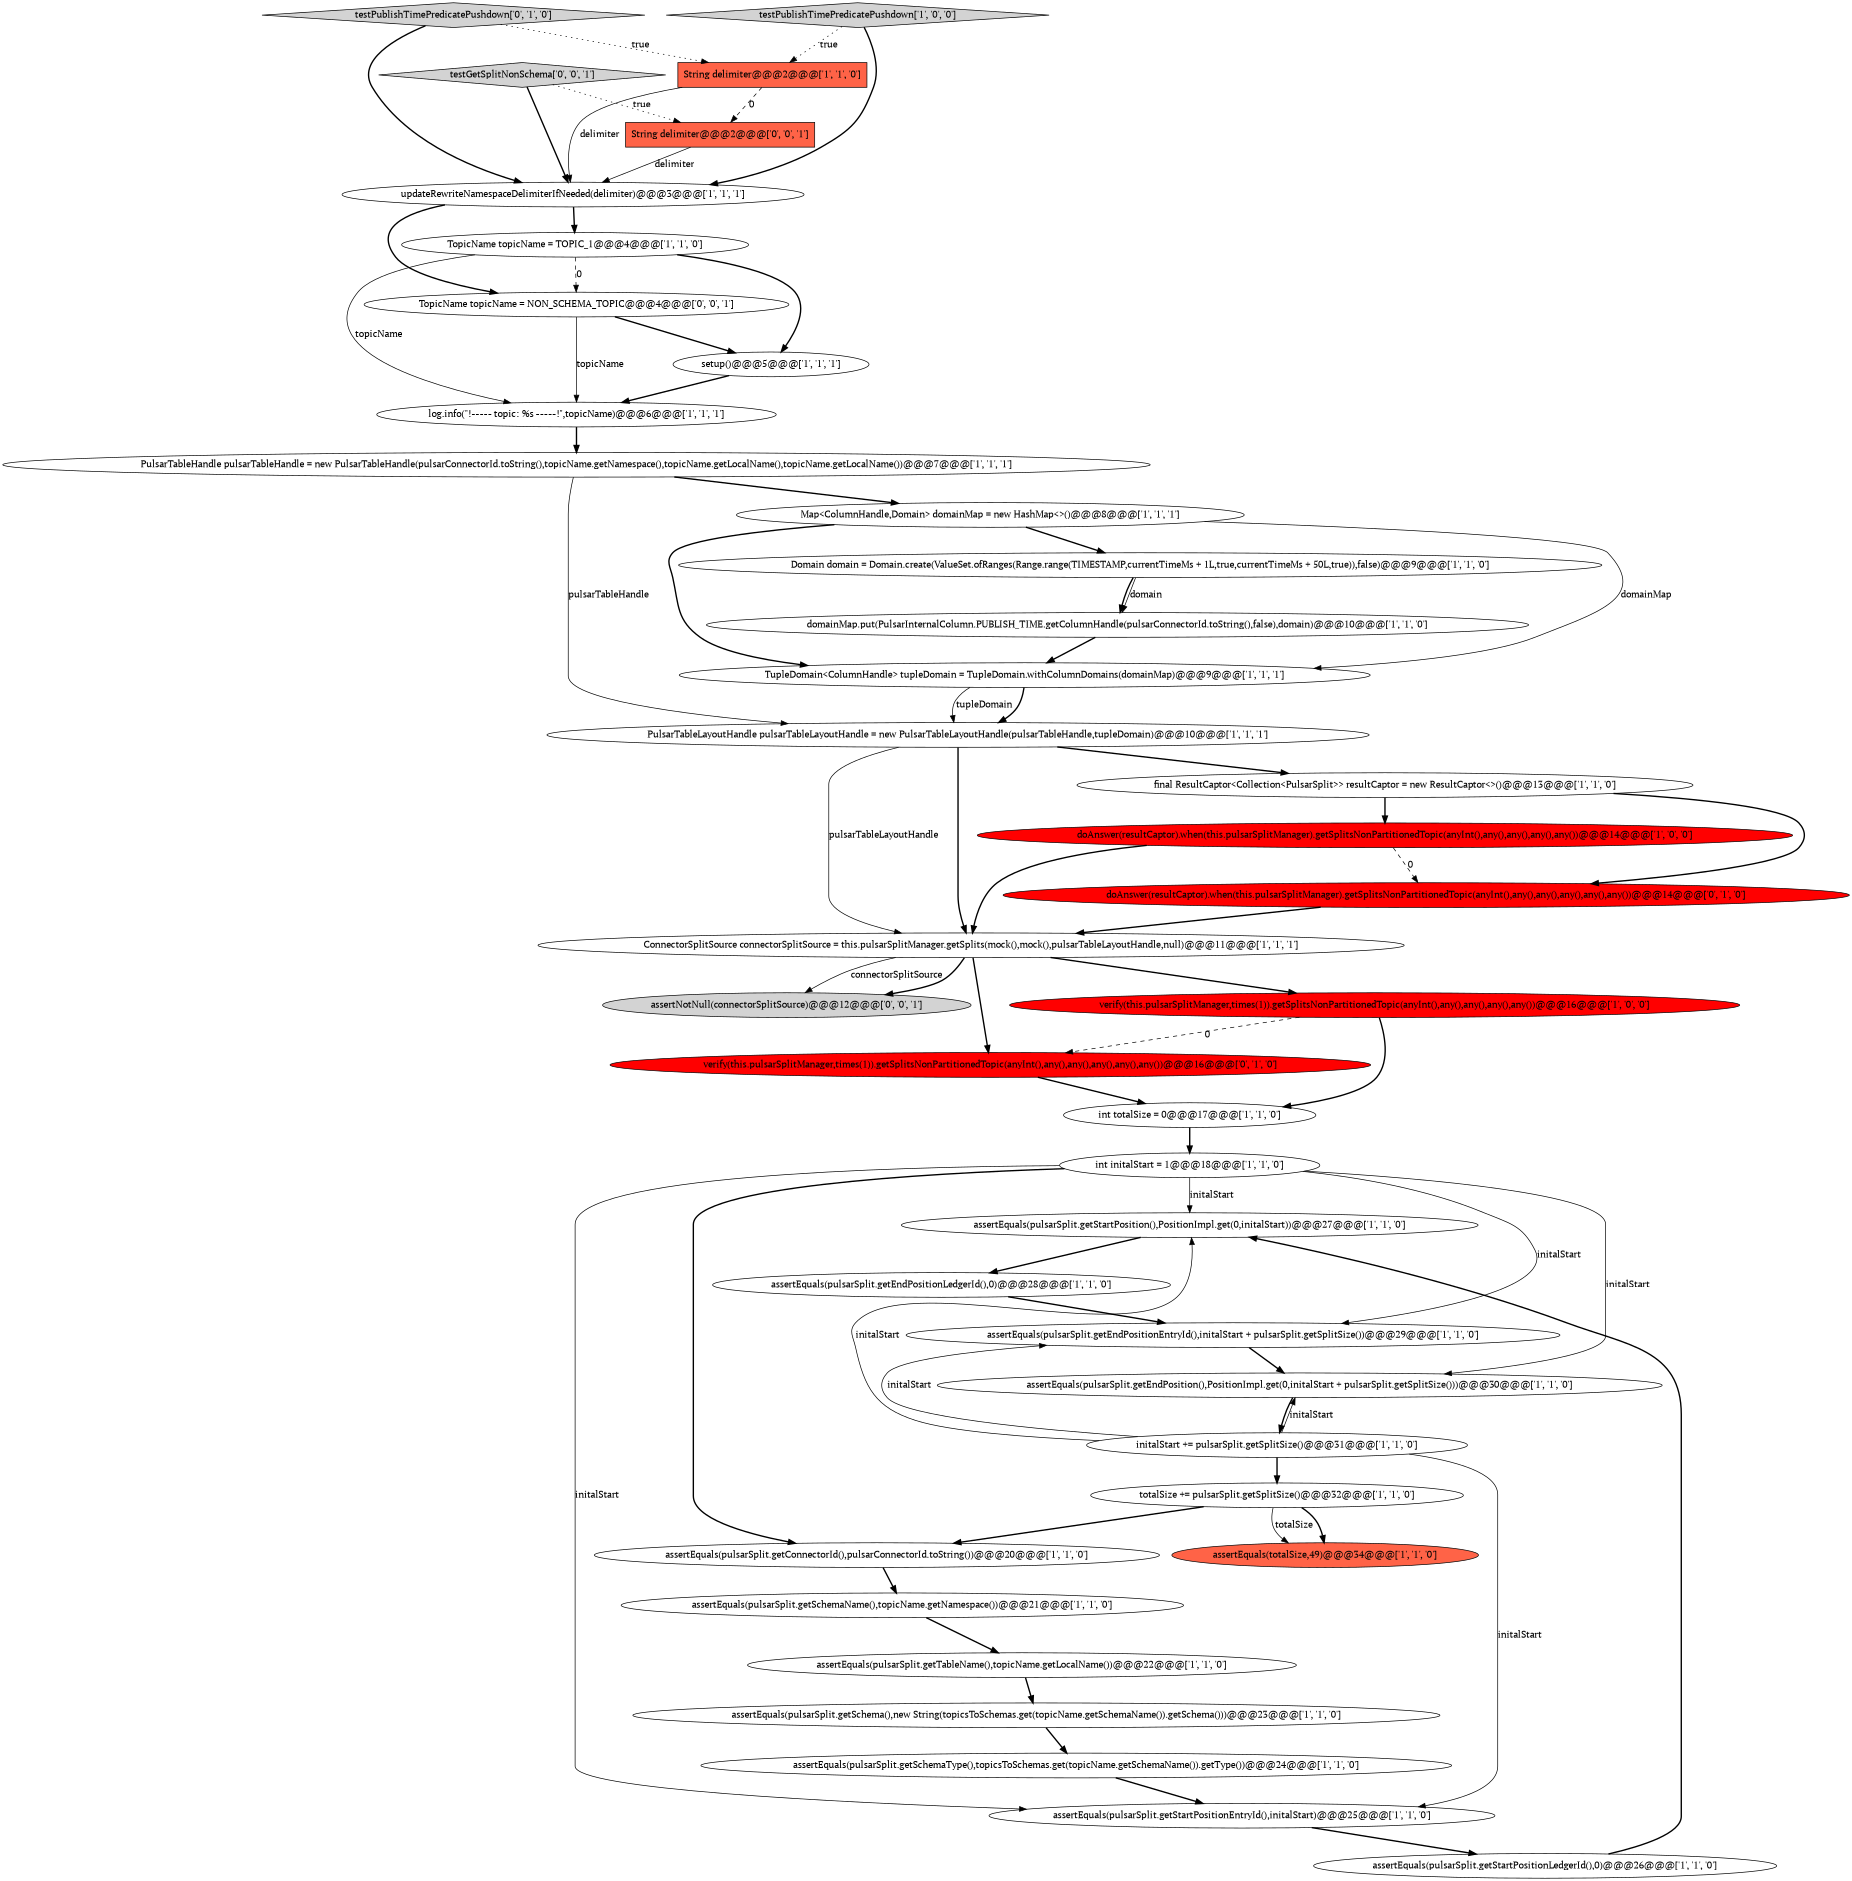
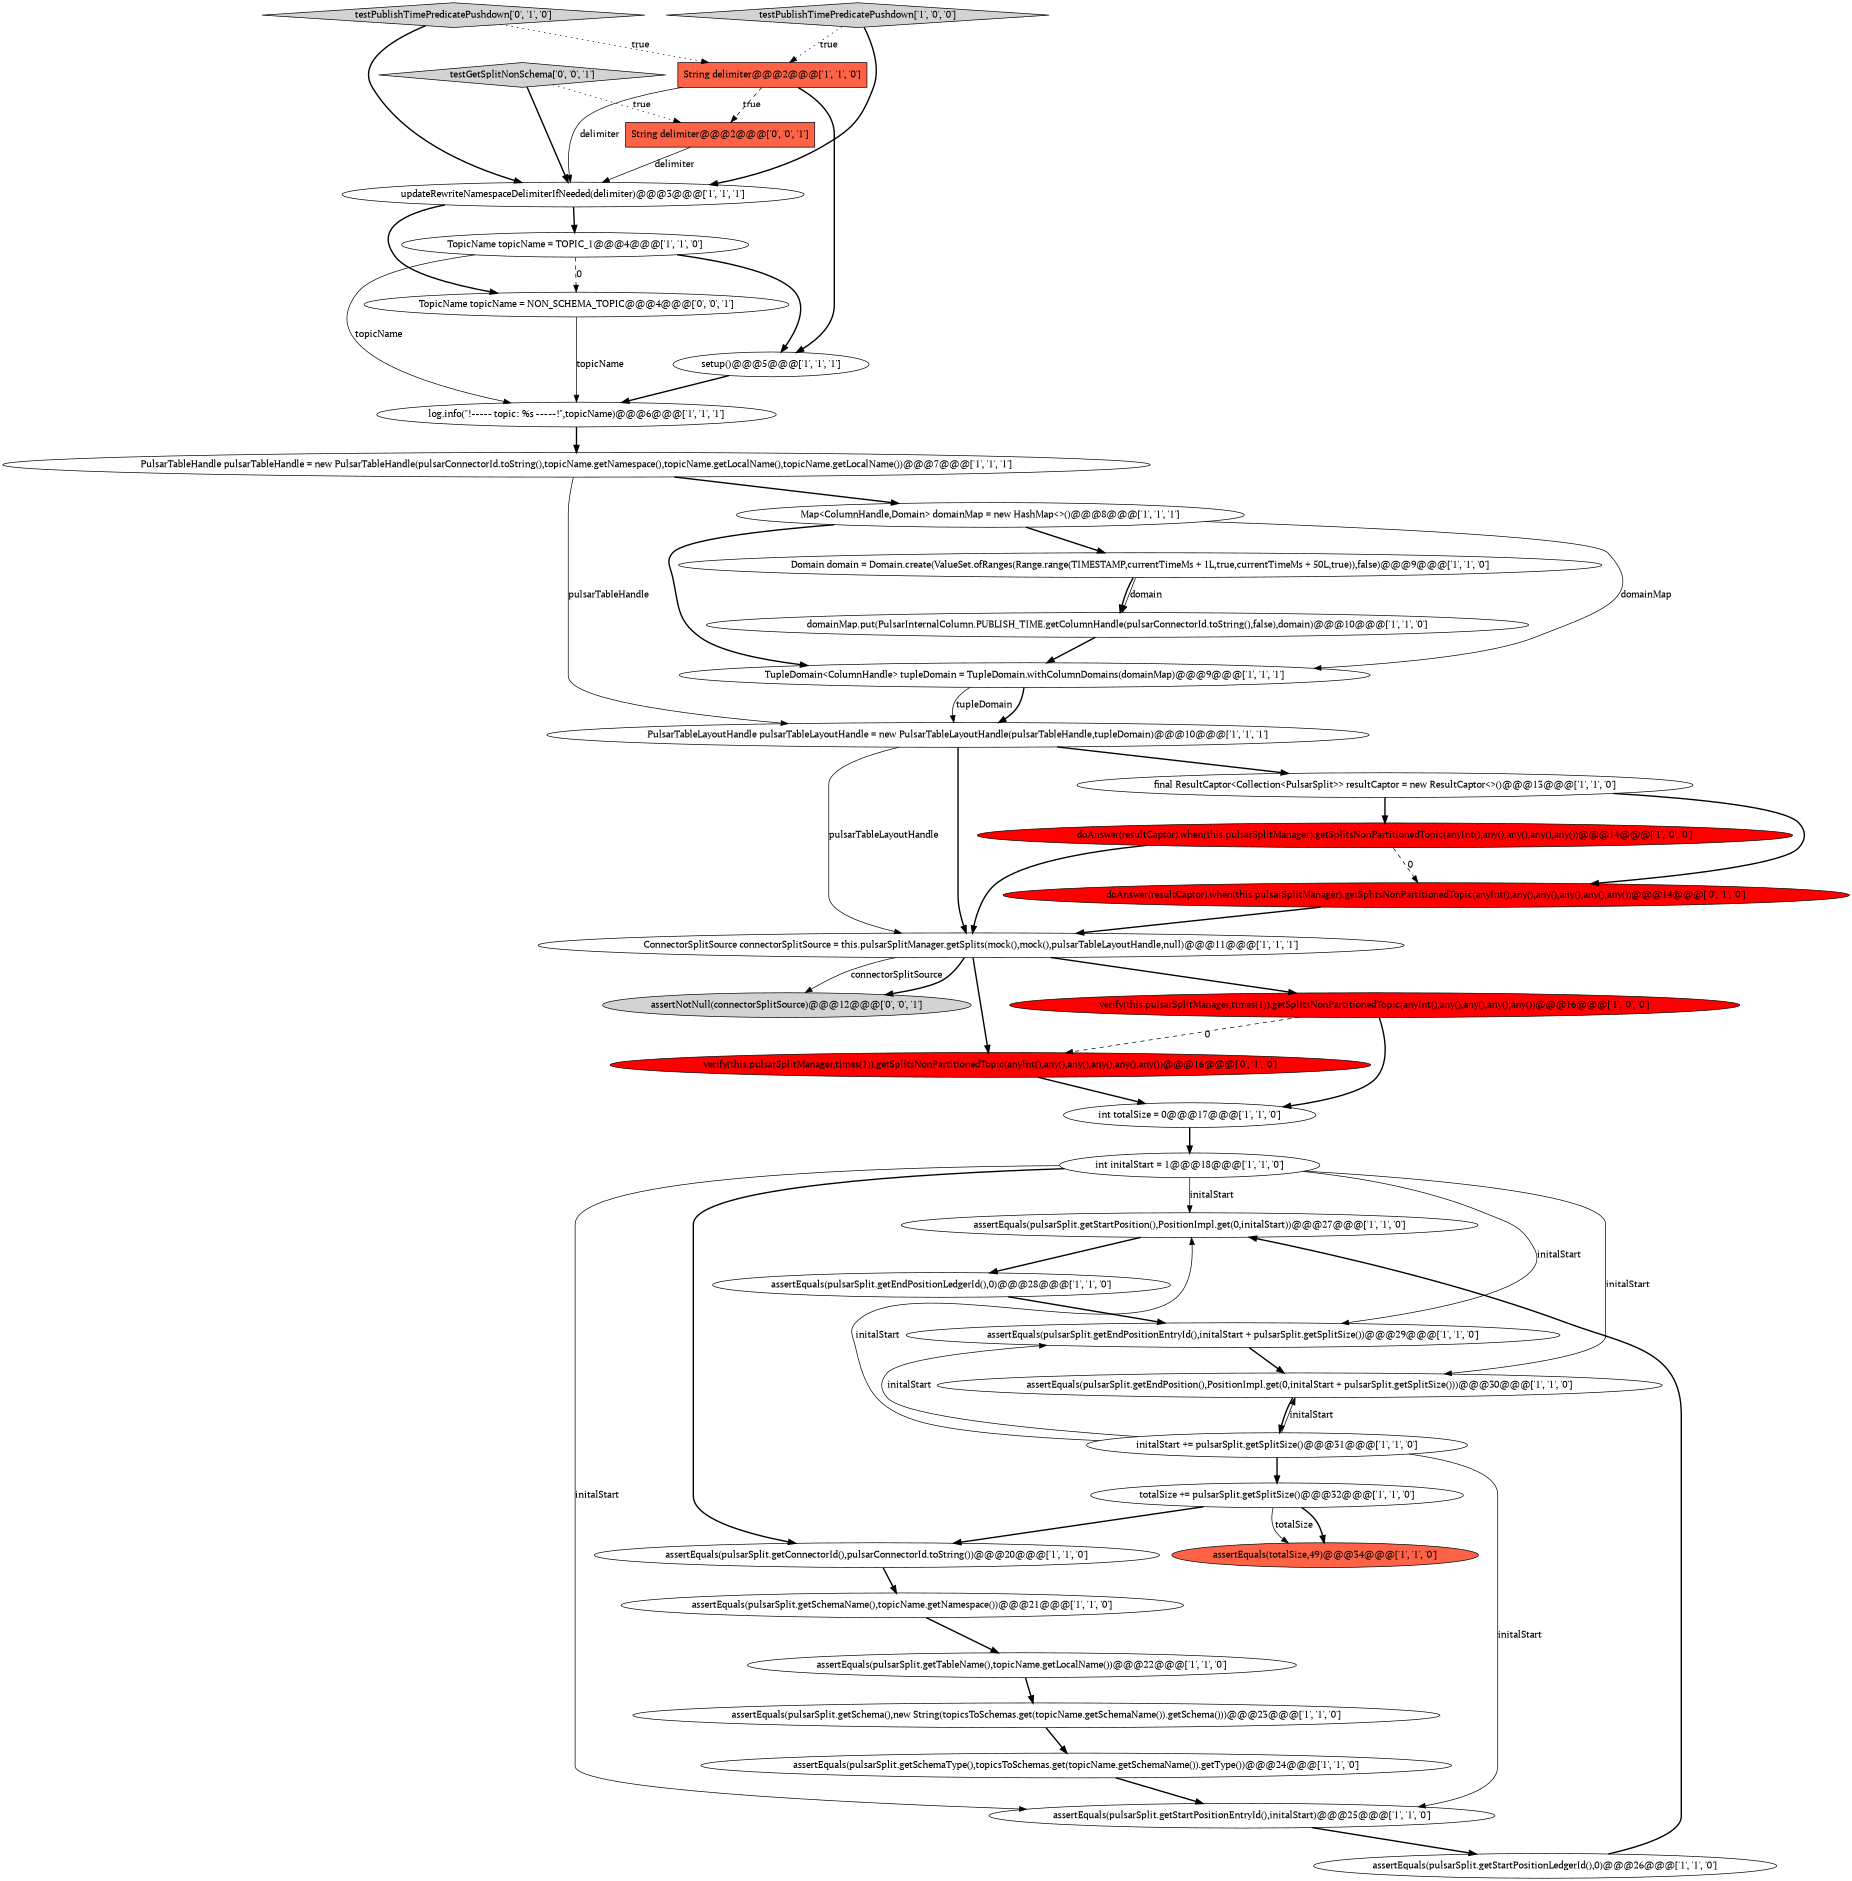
edge "String delimiter@@@2@@@['1', '1', '0']" -> "String delimiter@@@2@@@['0', '0', '1']": label "0" -> "true"
edge "TopicName topicName = NON_SCHEMA_TOPIC@@@4@@@['0', '0', '1']" -> "setup()@@@5@@@['1', '1', '1']": now "String delimiter@@@2@@@['1', '1', '0']" -> "setup()@@@5@@@['1', '1', '1']"
